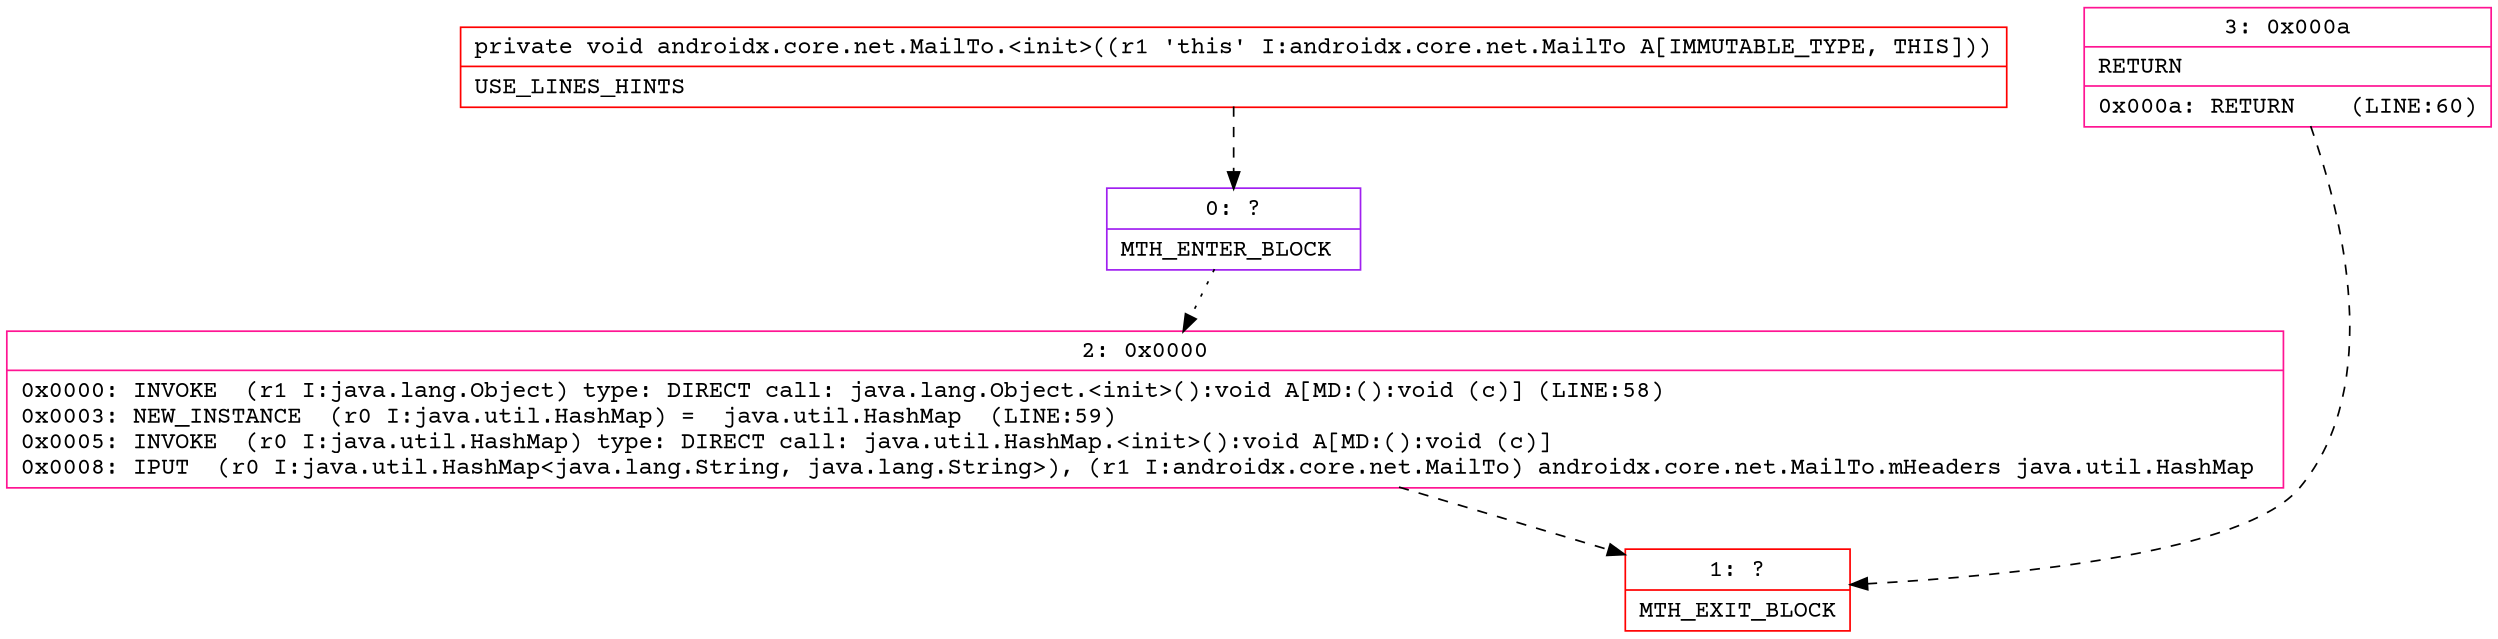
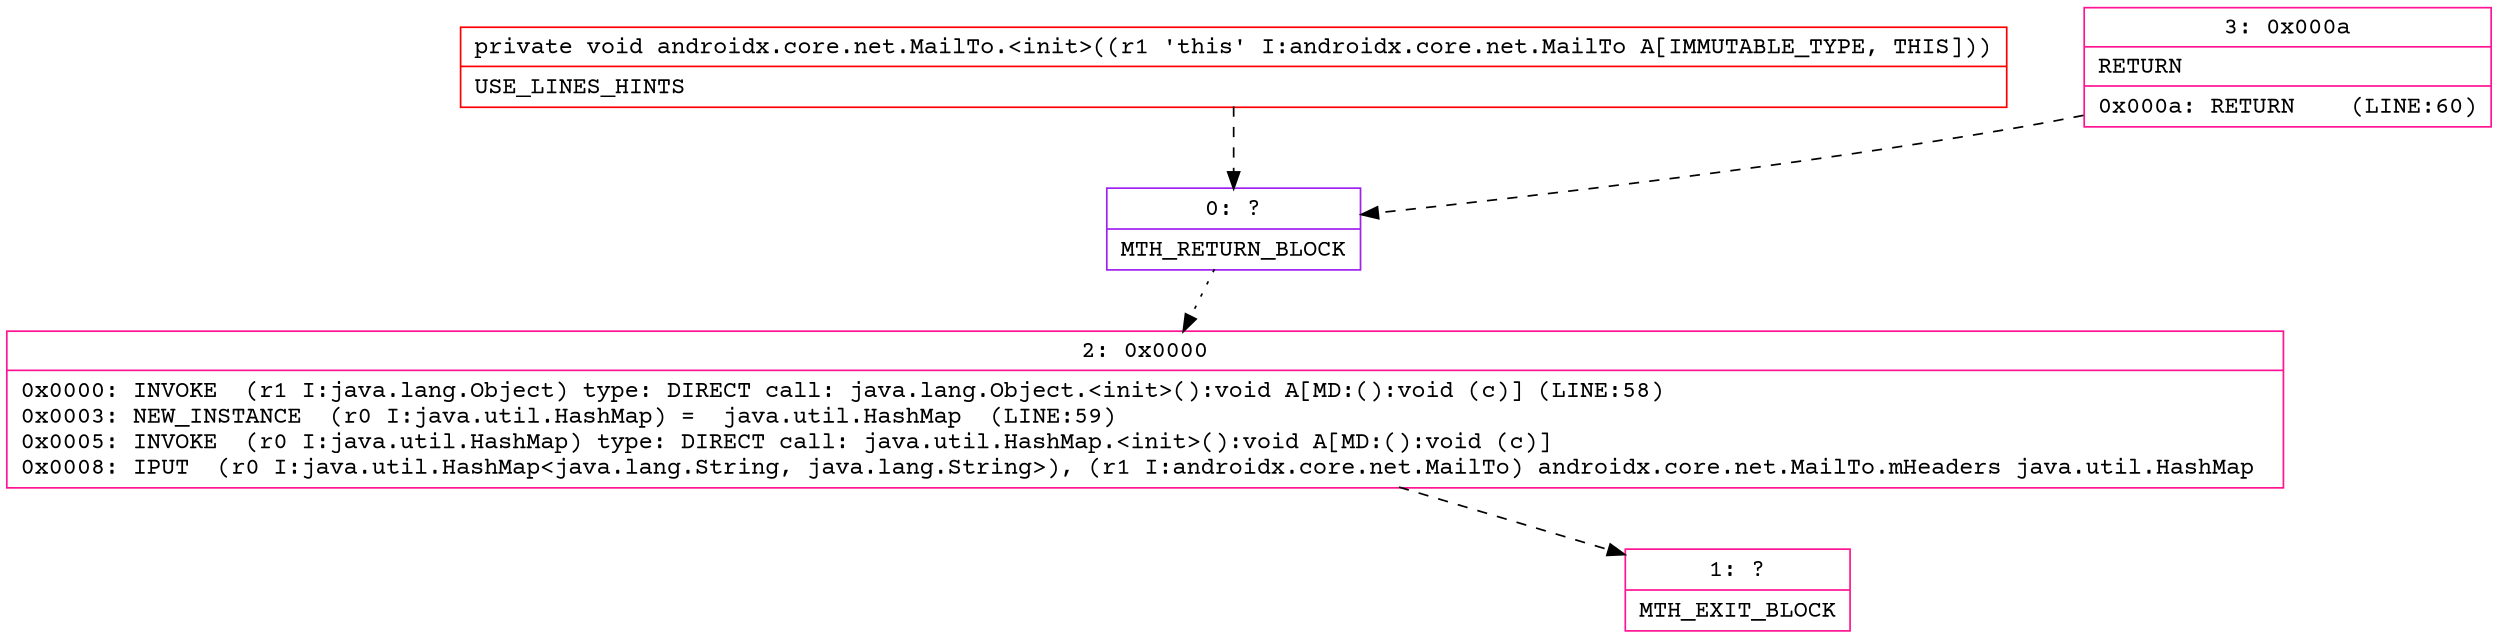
node "0: ?": text "MTH_ENTER_BLOCK" -> "MTH_RETURN_BLOCK"
edge "3: 0x000a" -> "1: ?": now "3: 0x000a" -> "0: ?"
node "1: ?": color red -> deeppink
